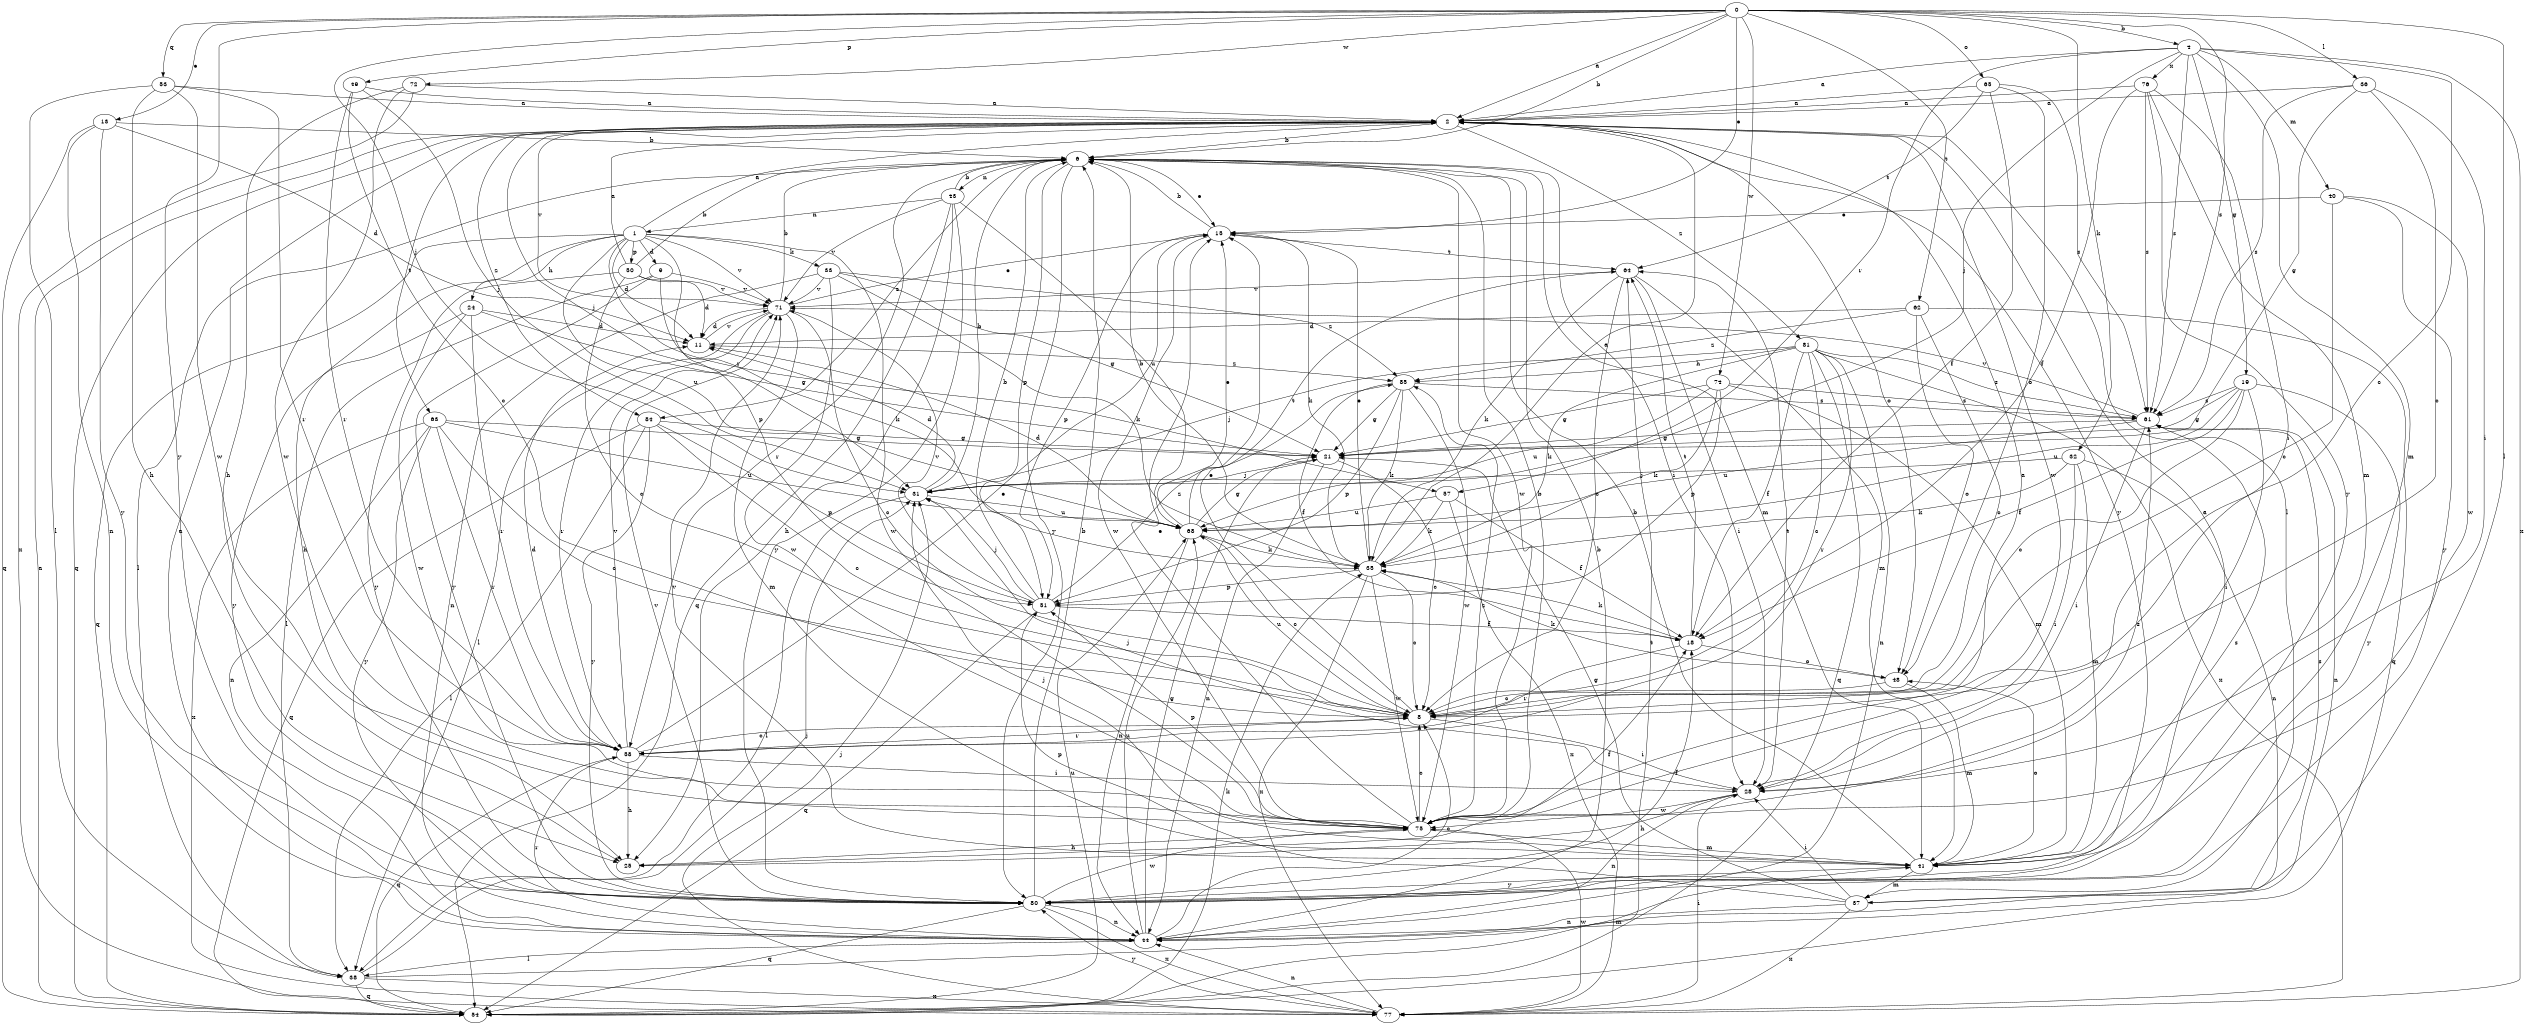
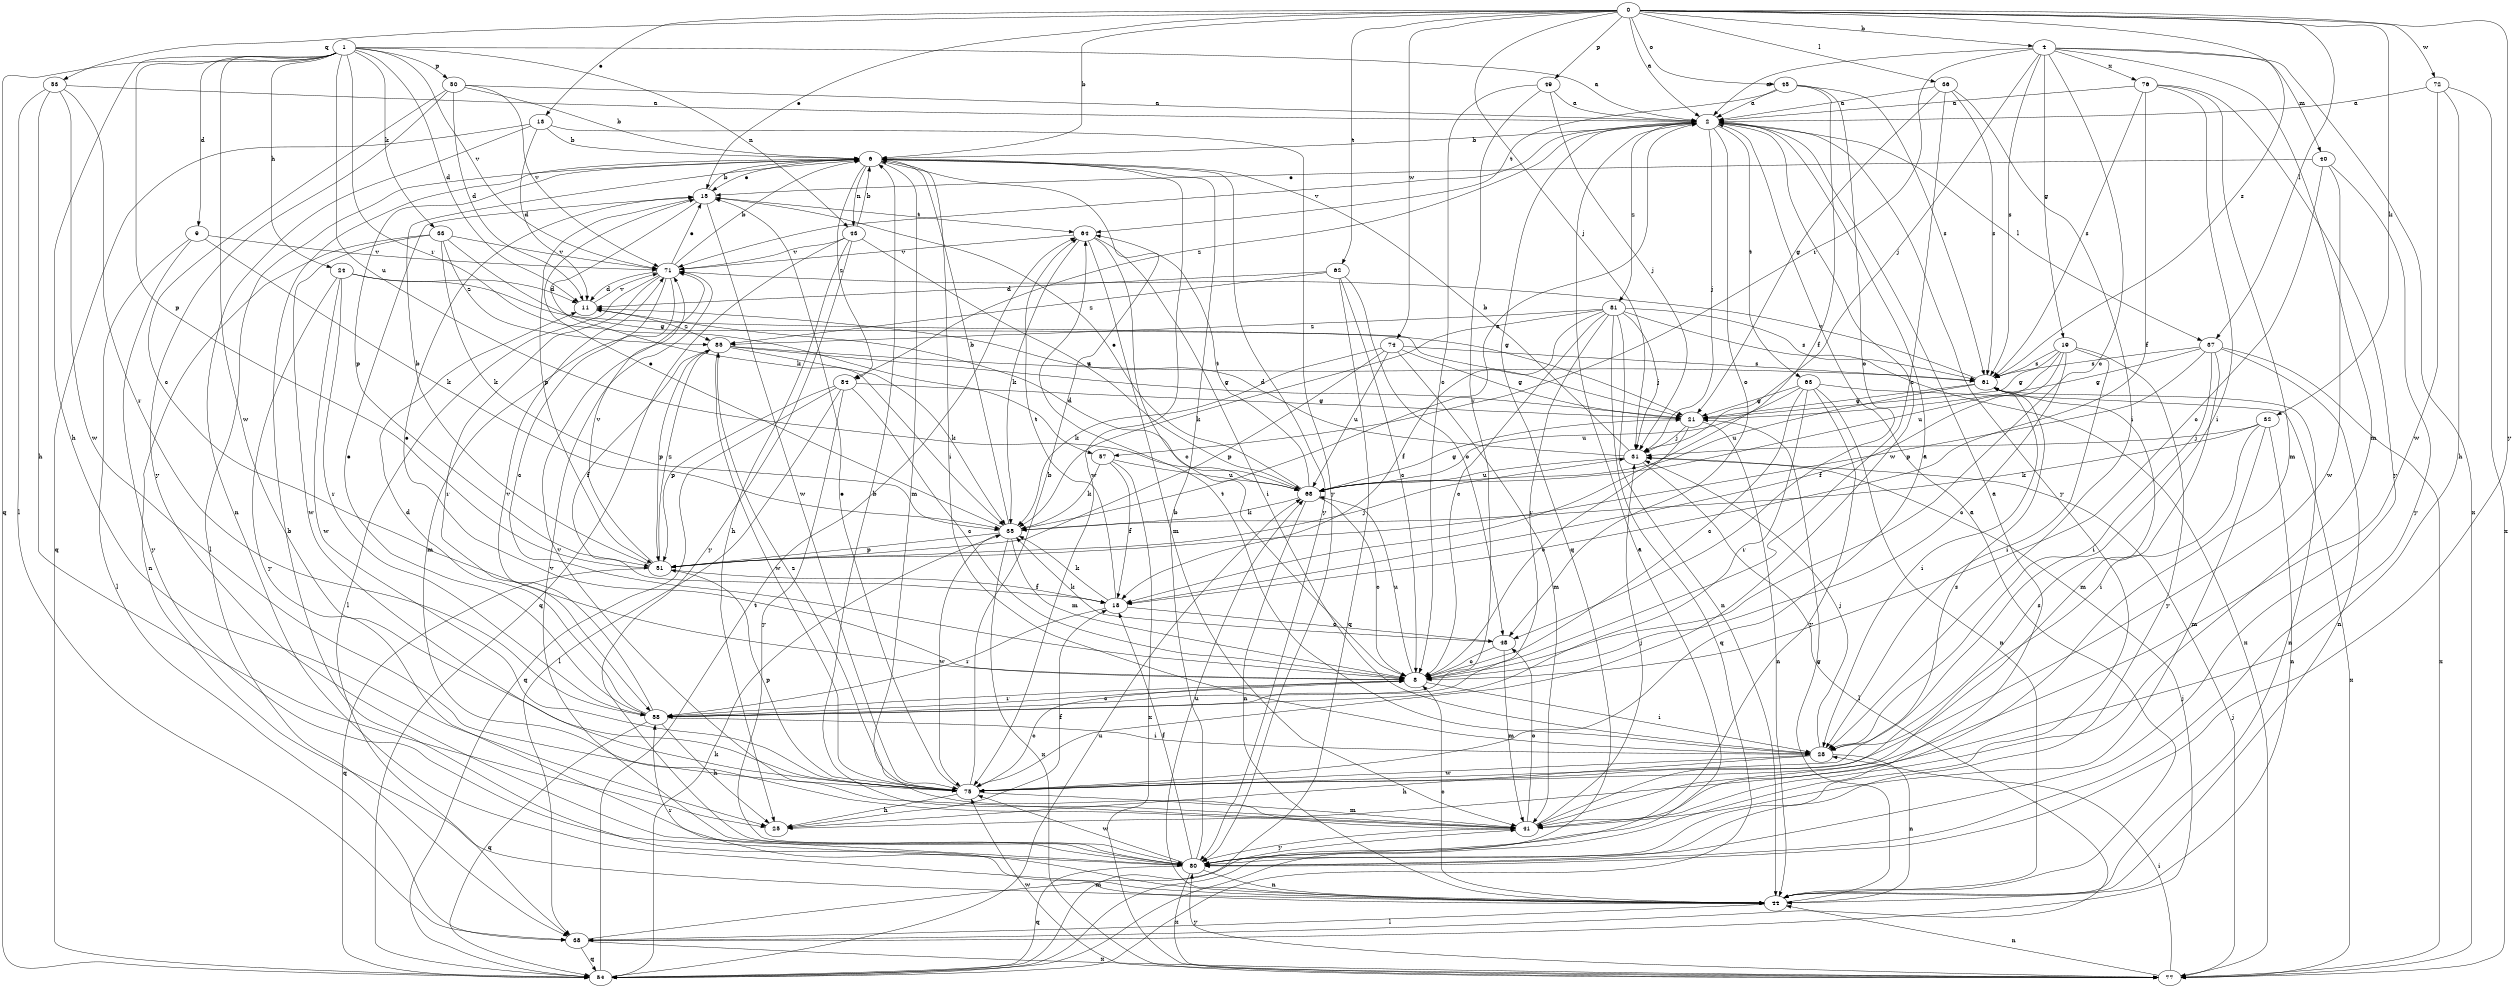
node "65": label "65" -> "45"
edge "43" -> "1": reversed
edge "81" -> "85": label "h" -> "z"
edge "6" -> "58": removed, label "r"
edge "35" -> "8": label "c" -> "m"
edge "41" -> "37": reversed
